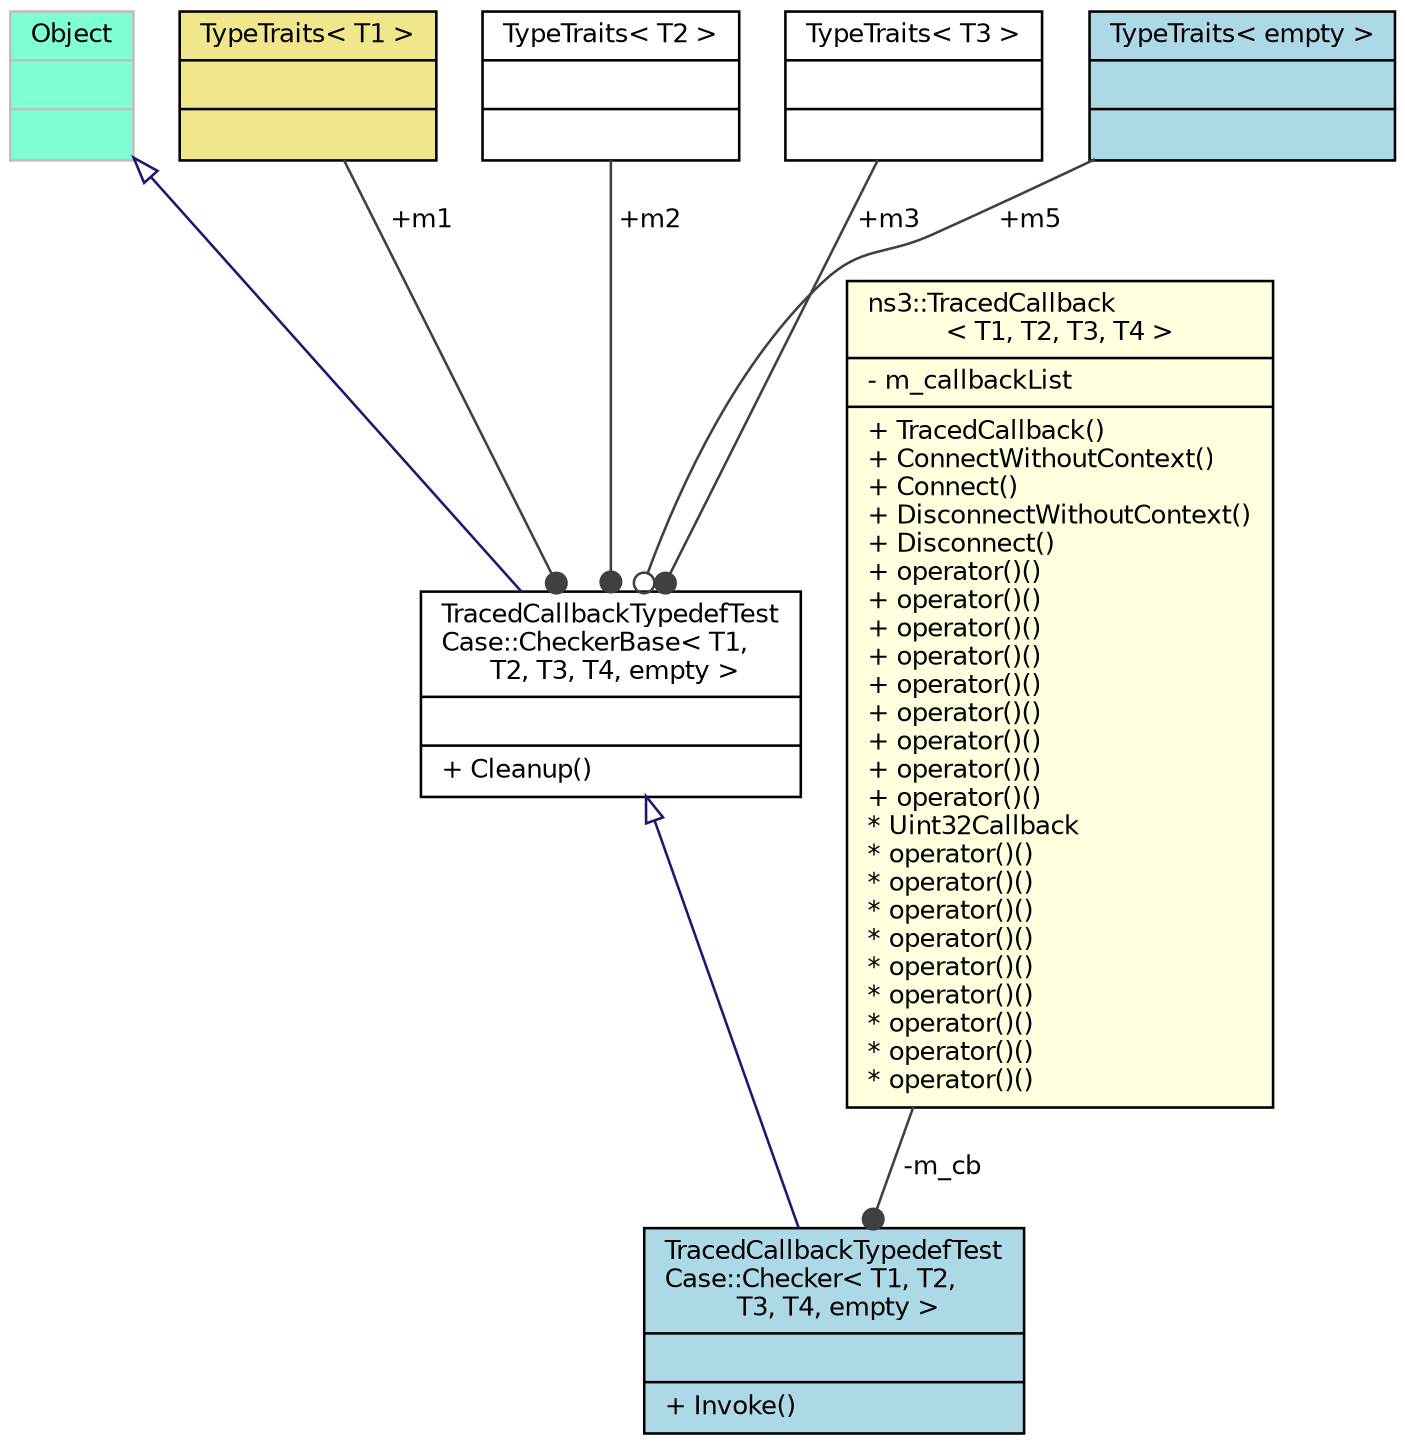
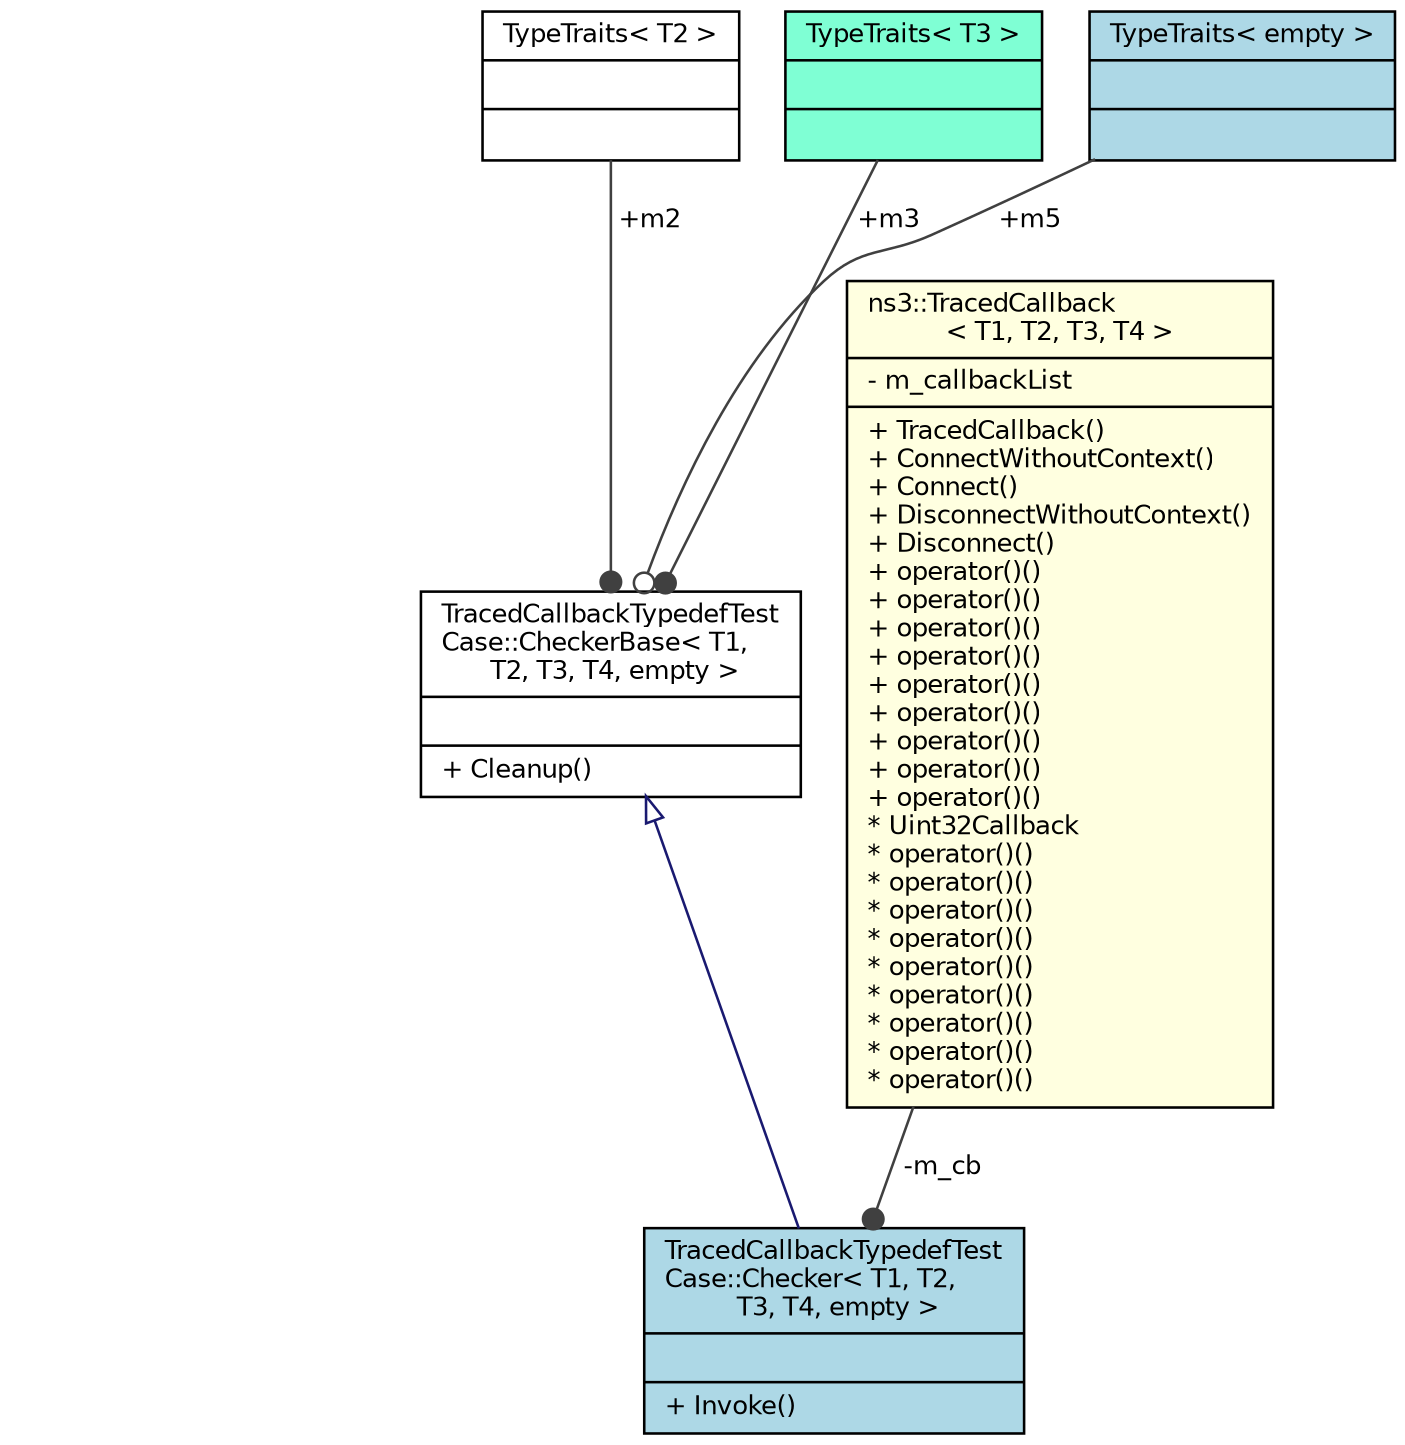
node "Object": removed
node "TypeTraits< T1 >": removed
node "TypeTraits< T3 >": fillcolor white -> aquamarine
